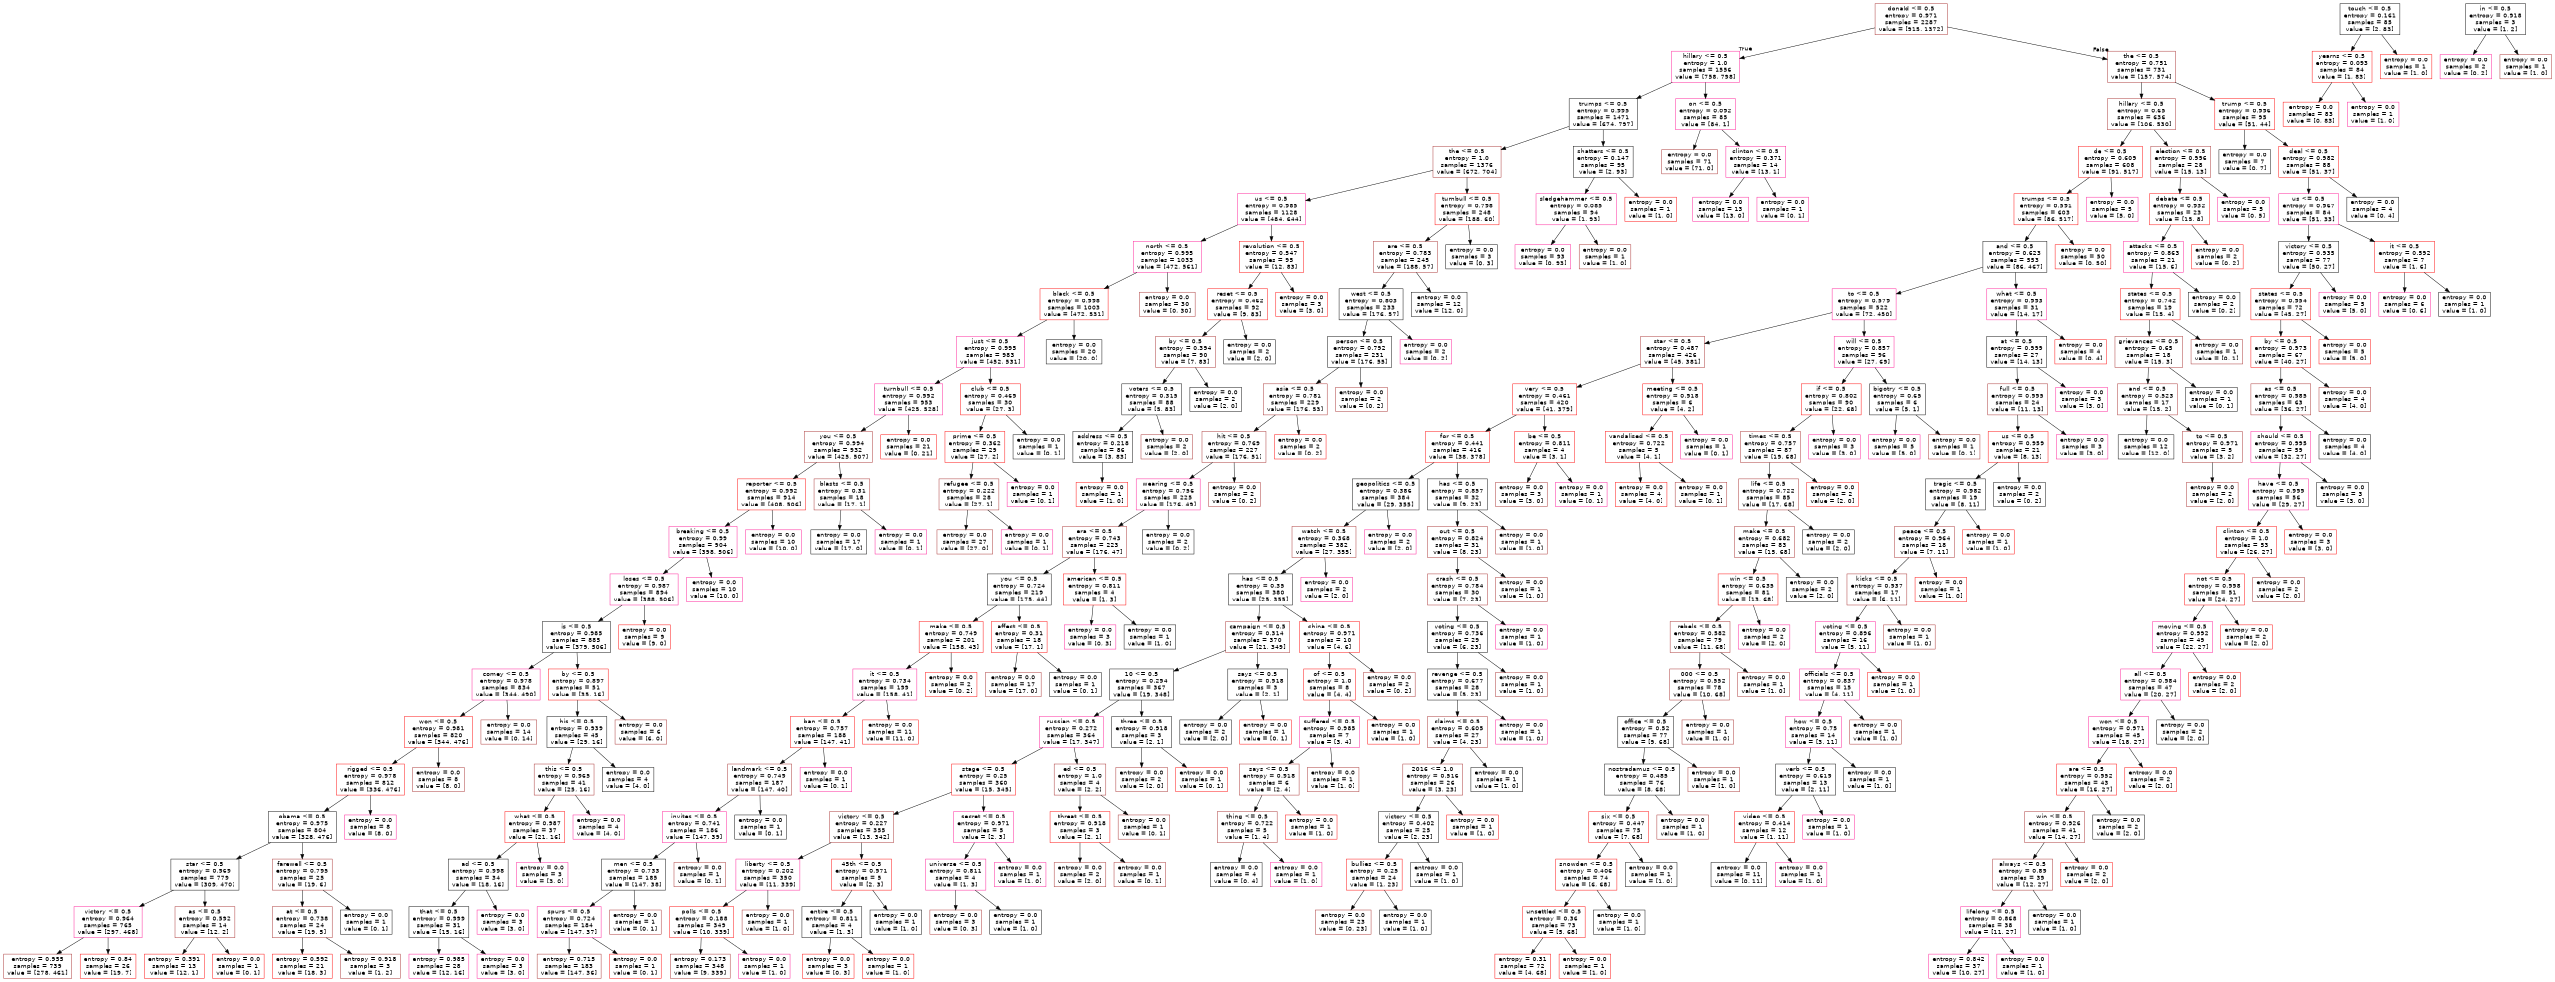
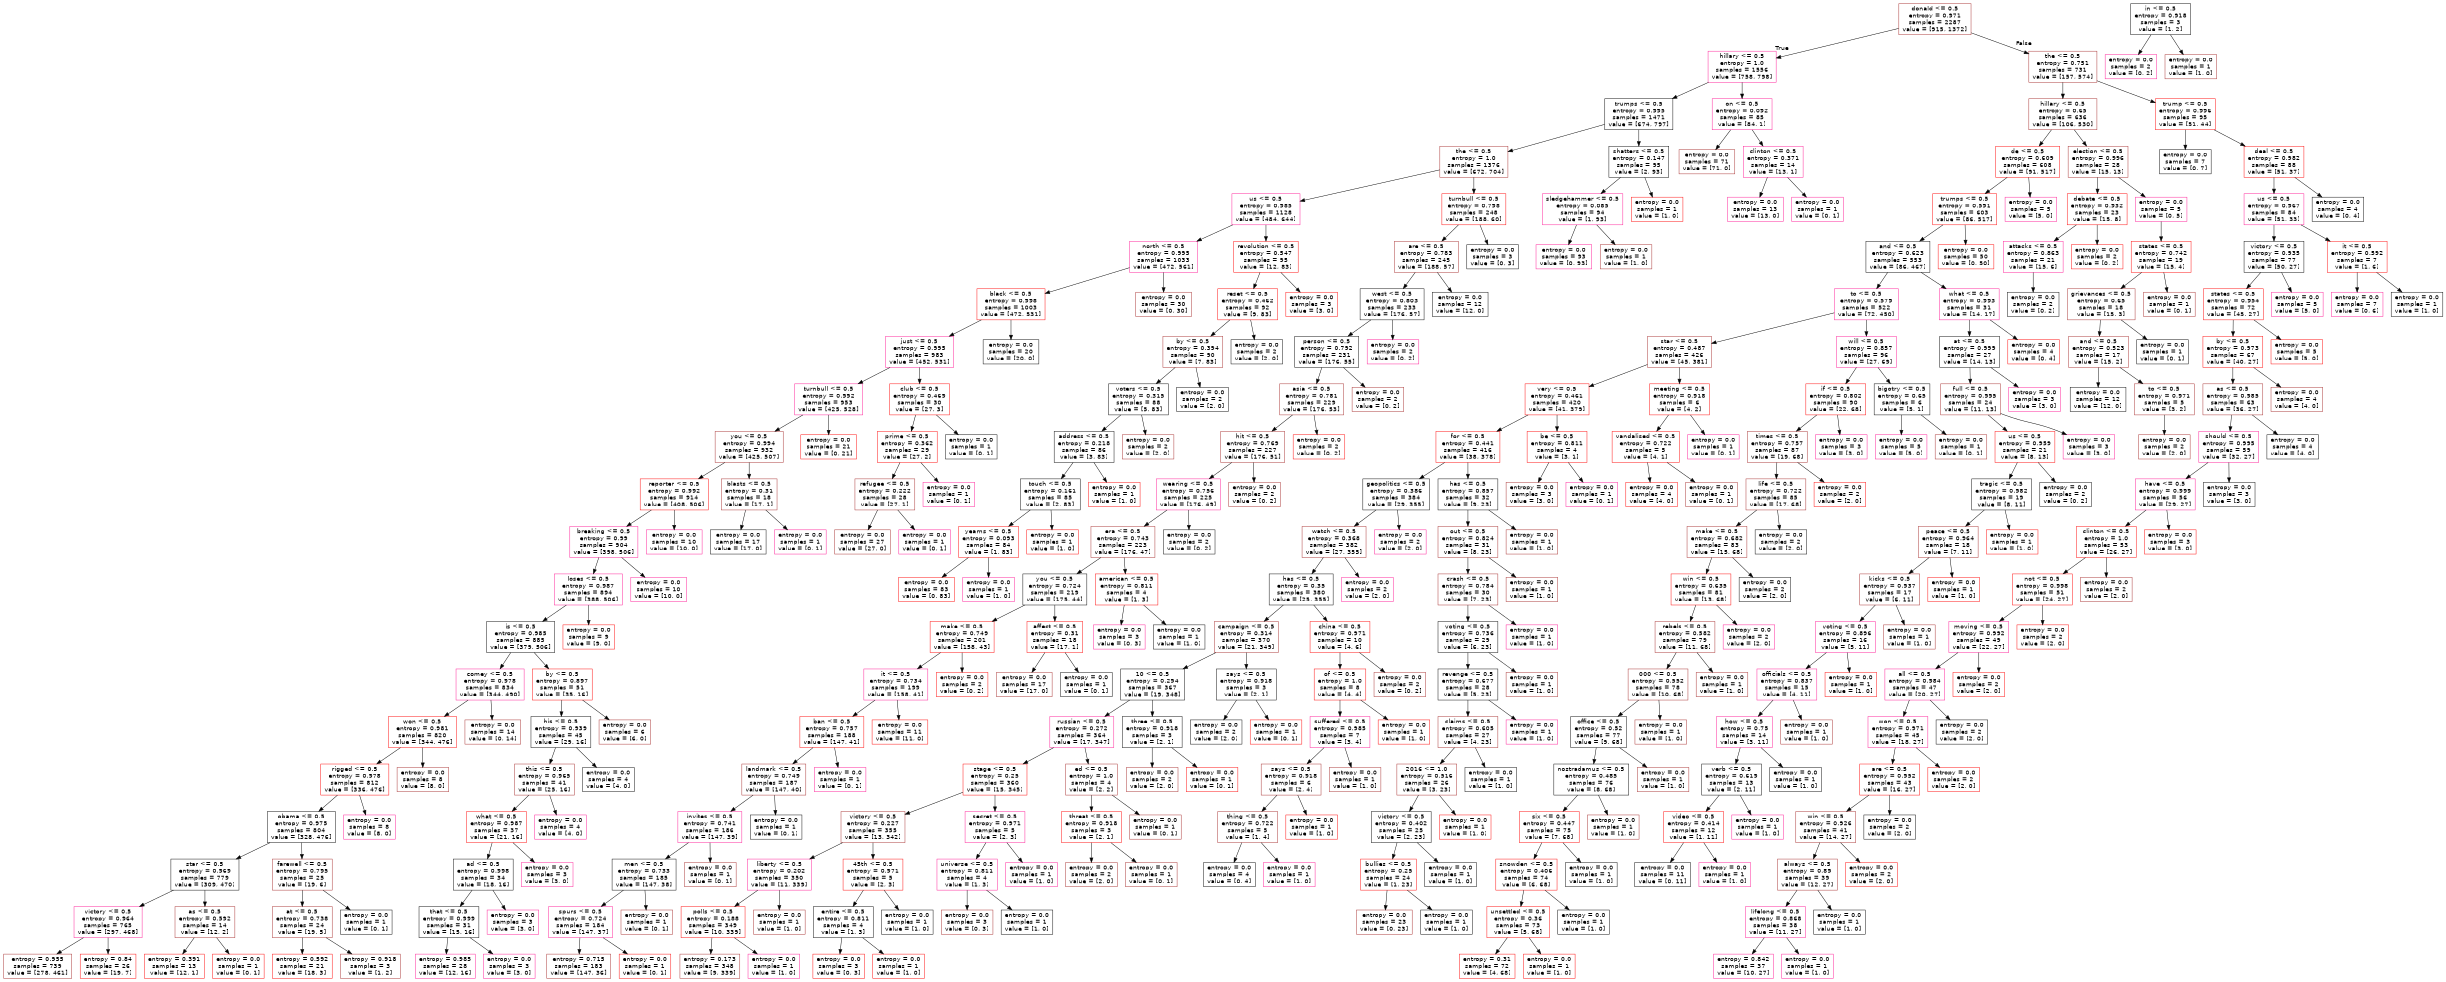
edge "attacks <= 0.5 entropy = 0.863 samples = 21 value = [15, 6]" -> "states <= 0.5 entropy = 0.742 samples = 19 value = [15, 4]": now "entropy = 0.0 samples = 5 value = [0, 5]" -> "states <= 0.5 entropy = 0.742 samples = 19 value = [15, 4]"
node "entropy = 0.0 samples = 6 value = [0, 6]": label "entropy = 0.0 samples = 6 value = [0, 6]" -> "entropy = 0.0 samples = 7 value = [0, 6]"
edge "address <= 0.5 entropy = 0.218 samples = 86 value = [3, 83]" -> "touch <= 0.5 entropy = 0.161 samples = 85 value = [2, 83]": added
